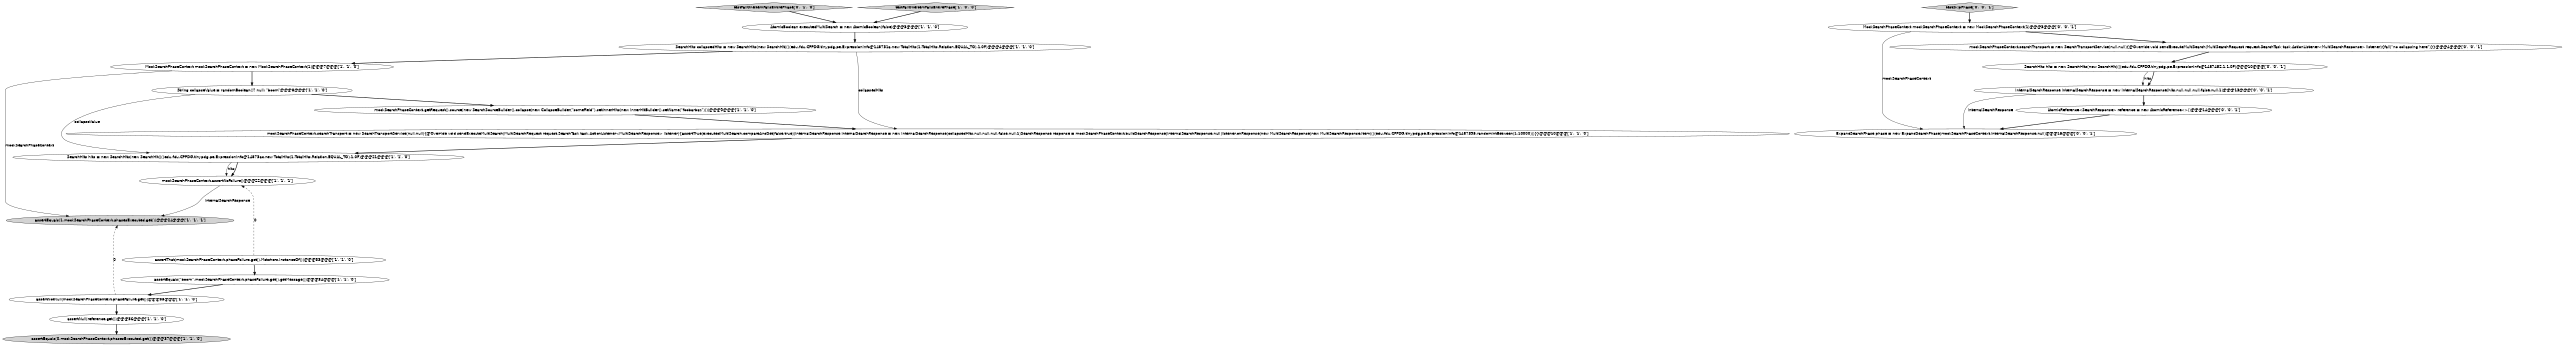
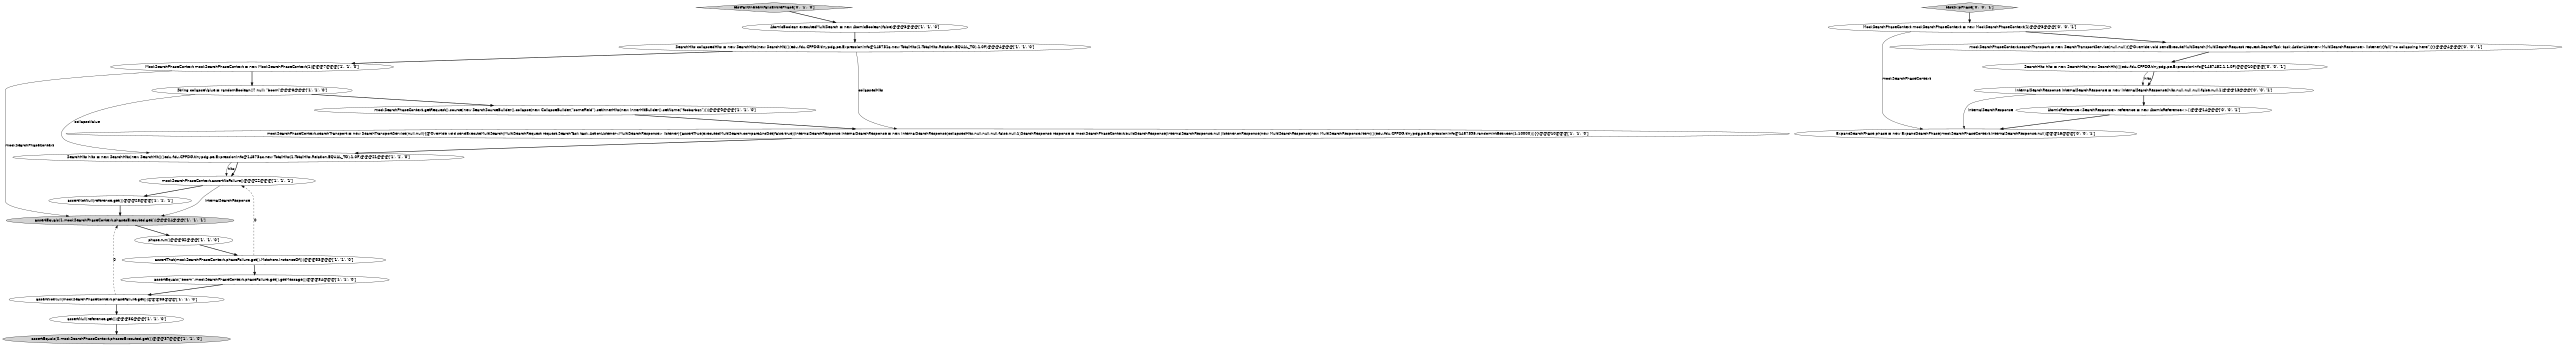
node "testFailOneItemFailsEntirePhase['1', '0', '0']": removed
node "assertNotNull(reference.get())@@@23@@@['1', '1', '1']": added
node "phase.run()@@@32@@@['1', '1', '0']": added
